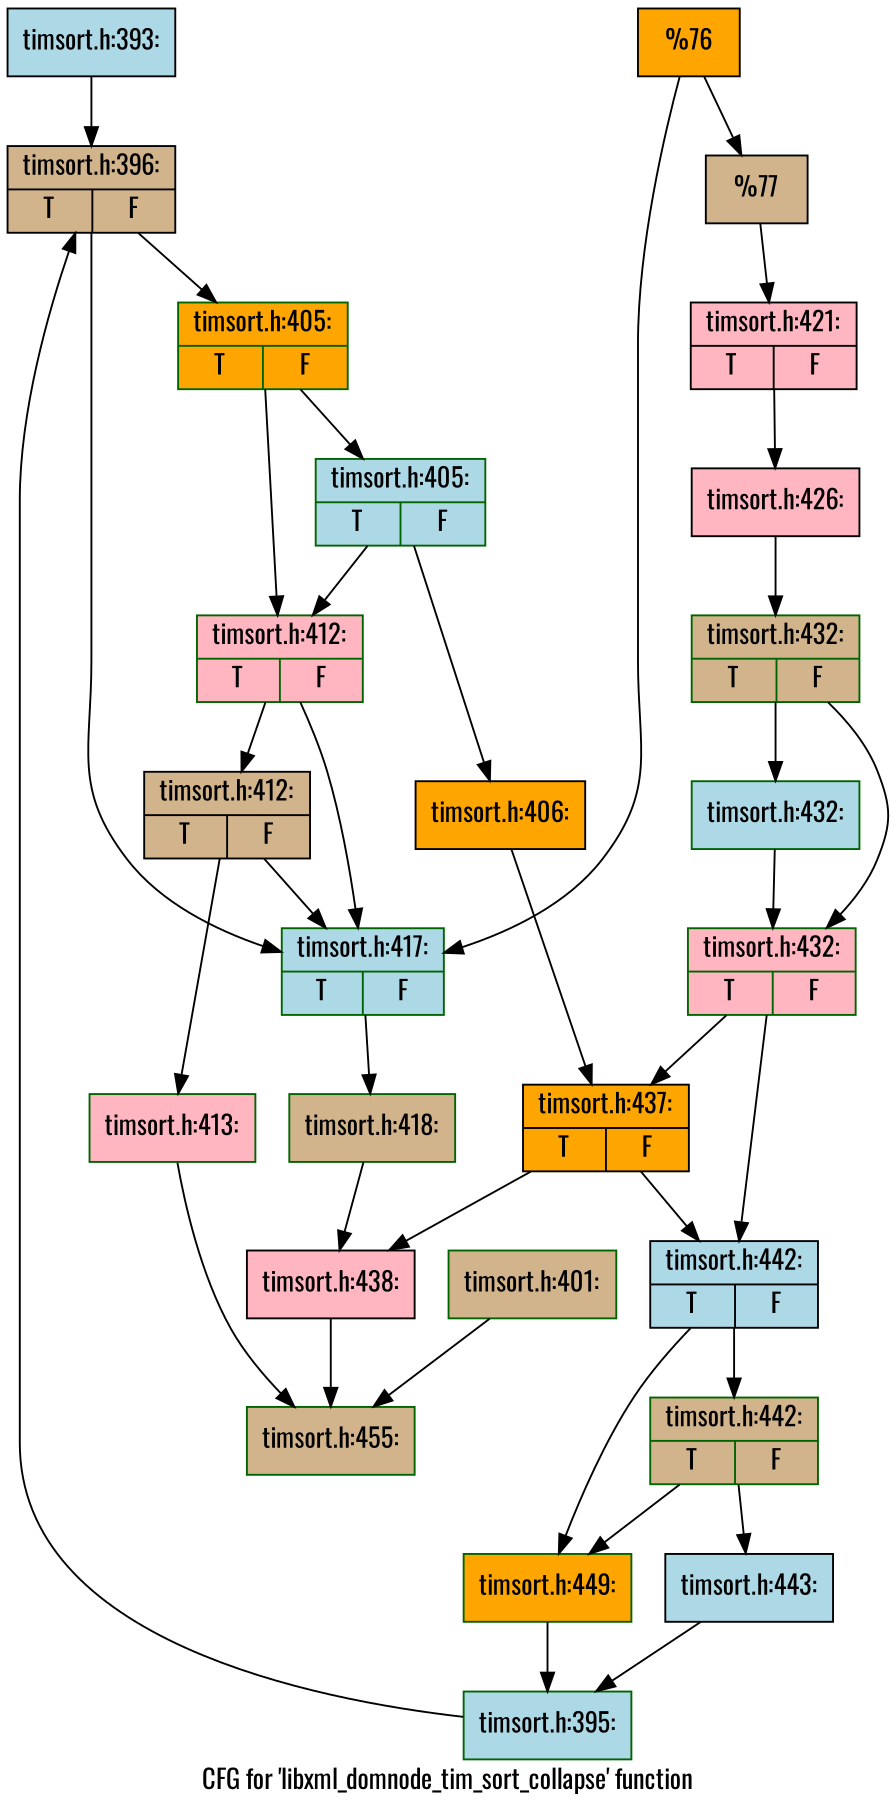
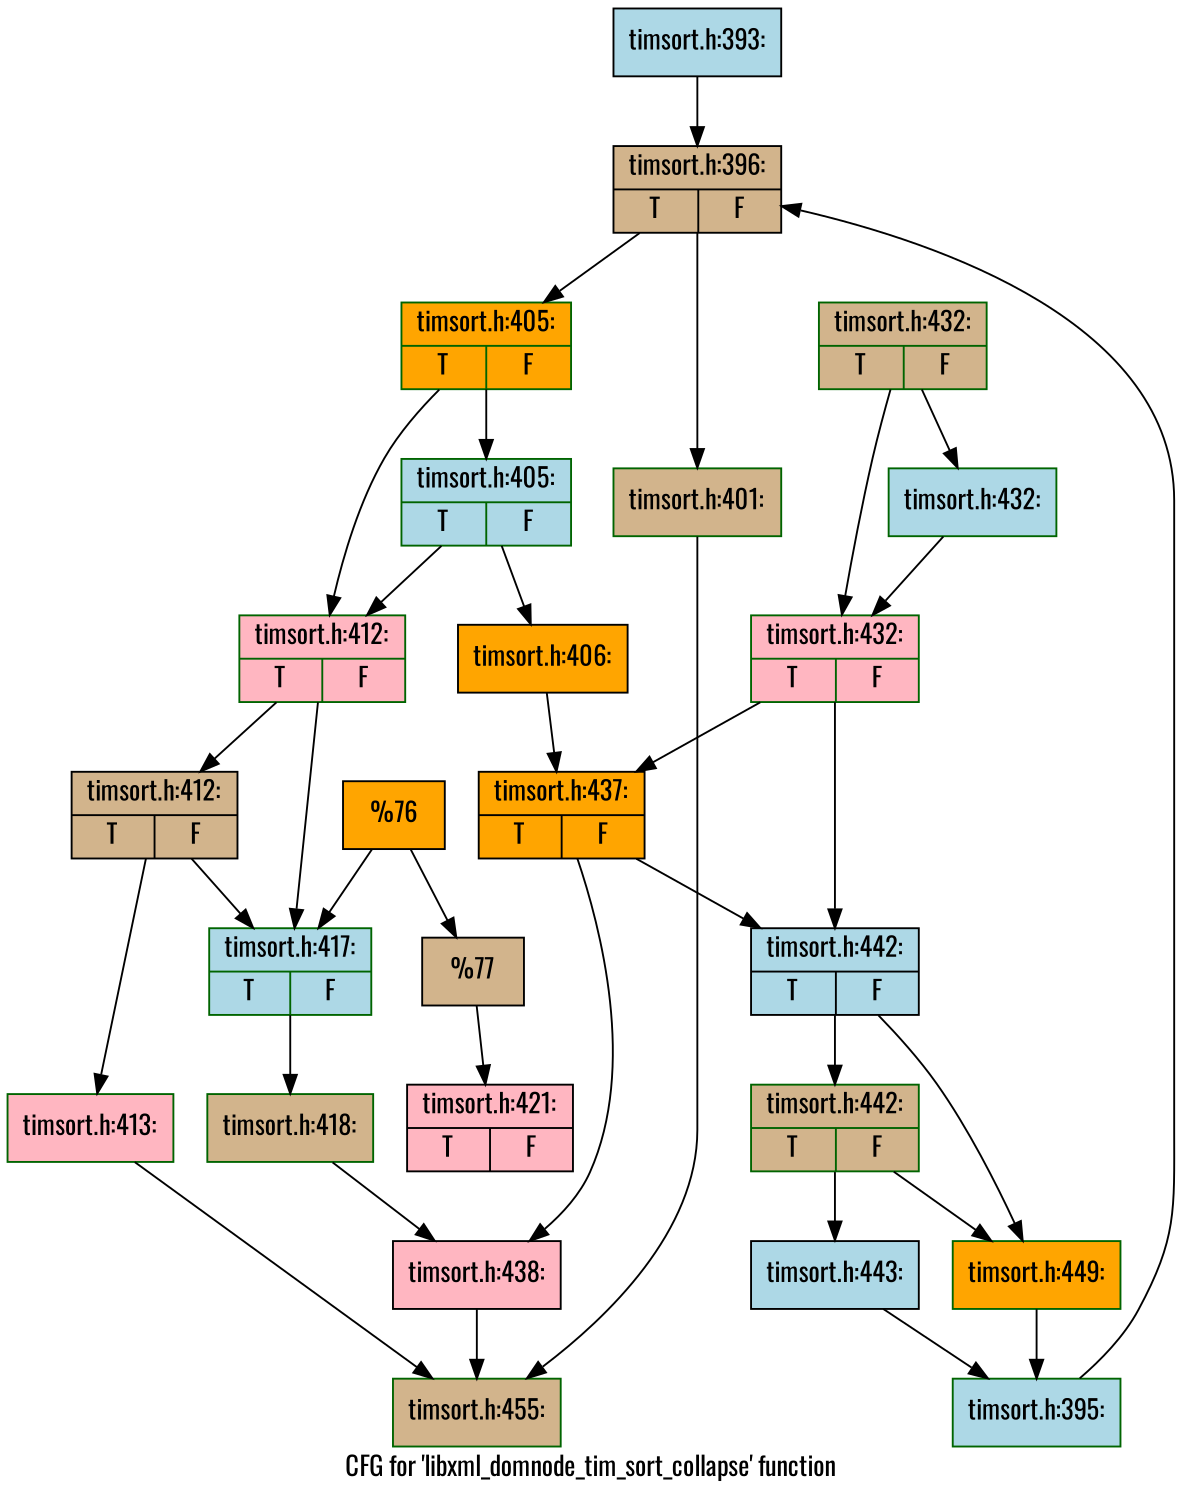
node "timsort.h:426:": removed
edge "timsort.h:396:" -> "timsort.h:417:": now "timsort.h:396:" -> "timsort.h:401:"
